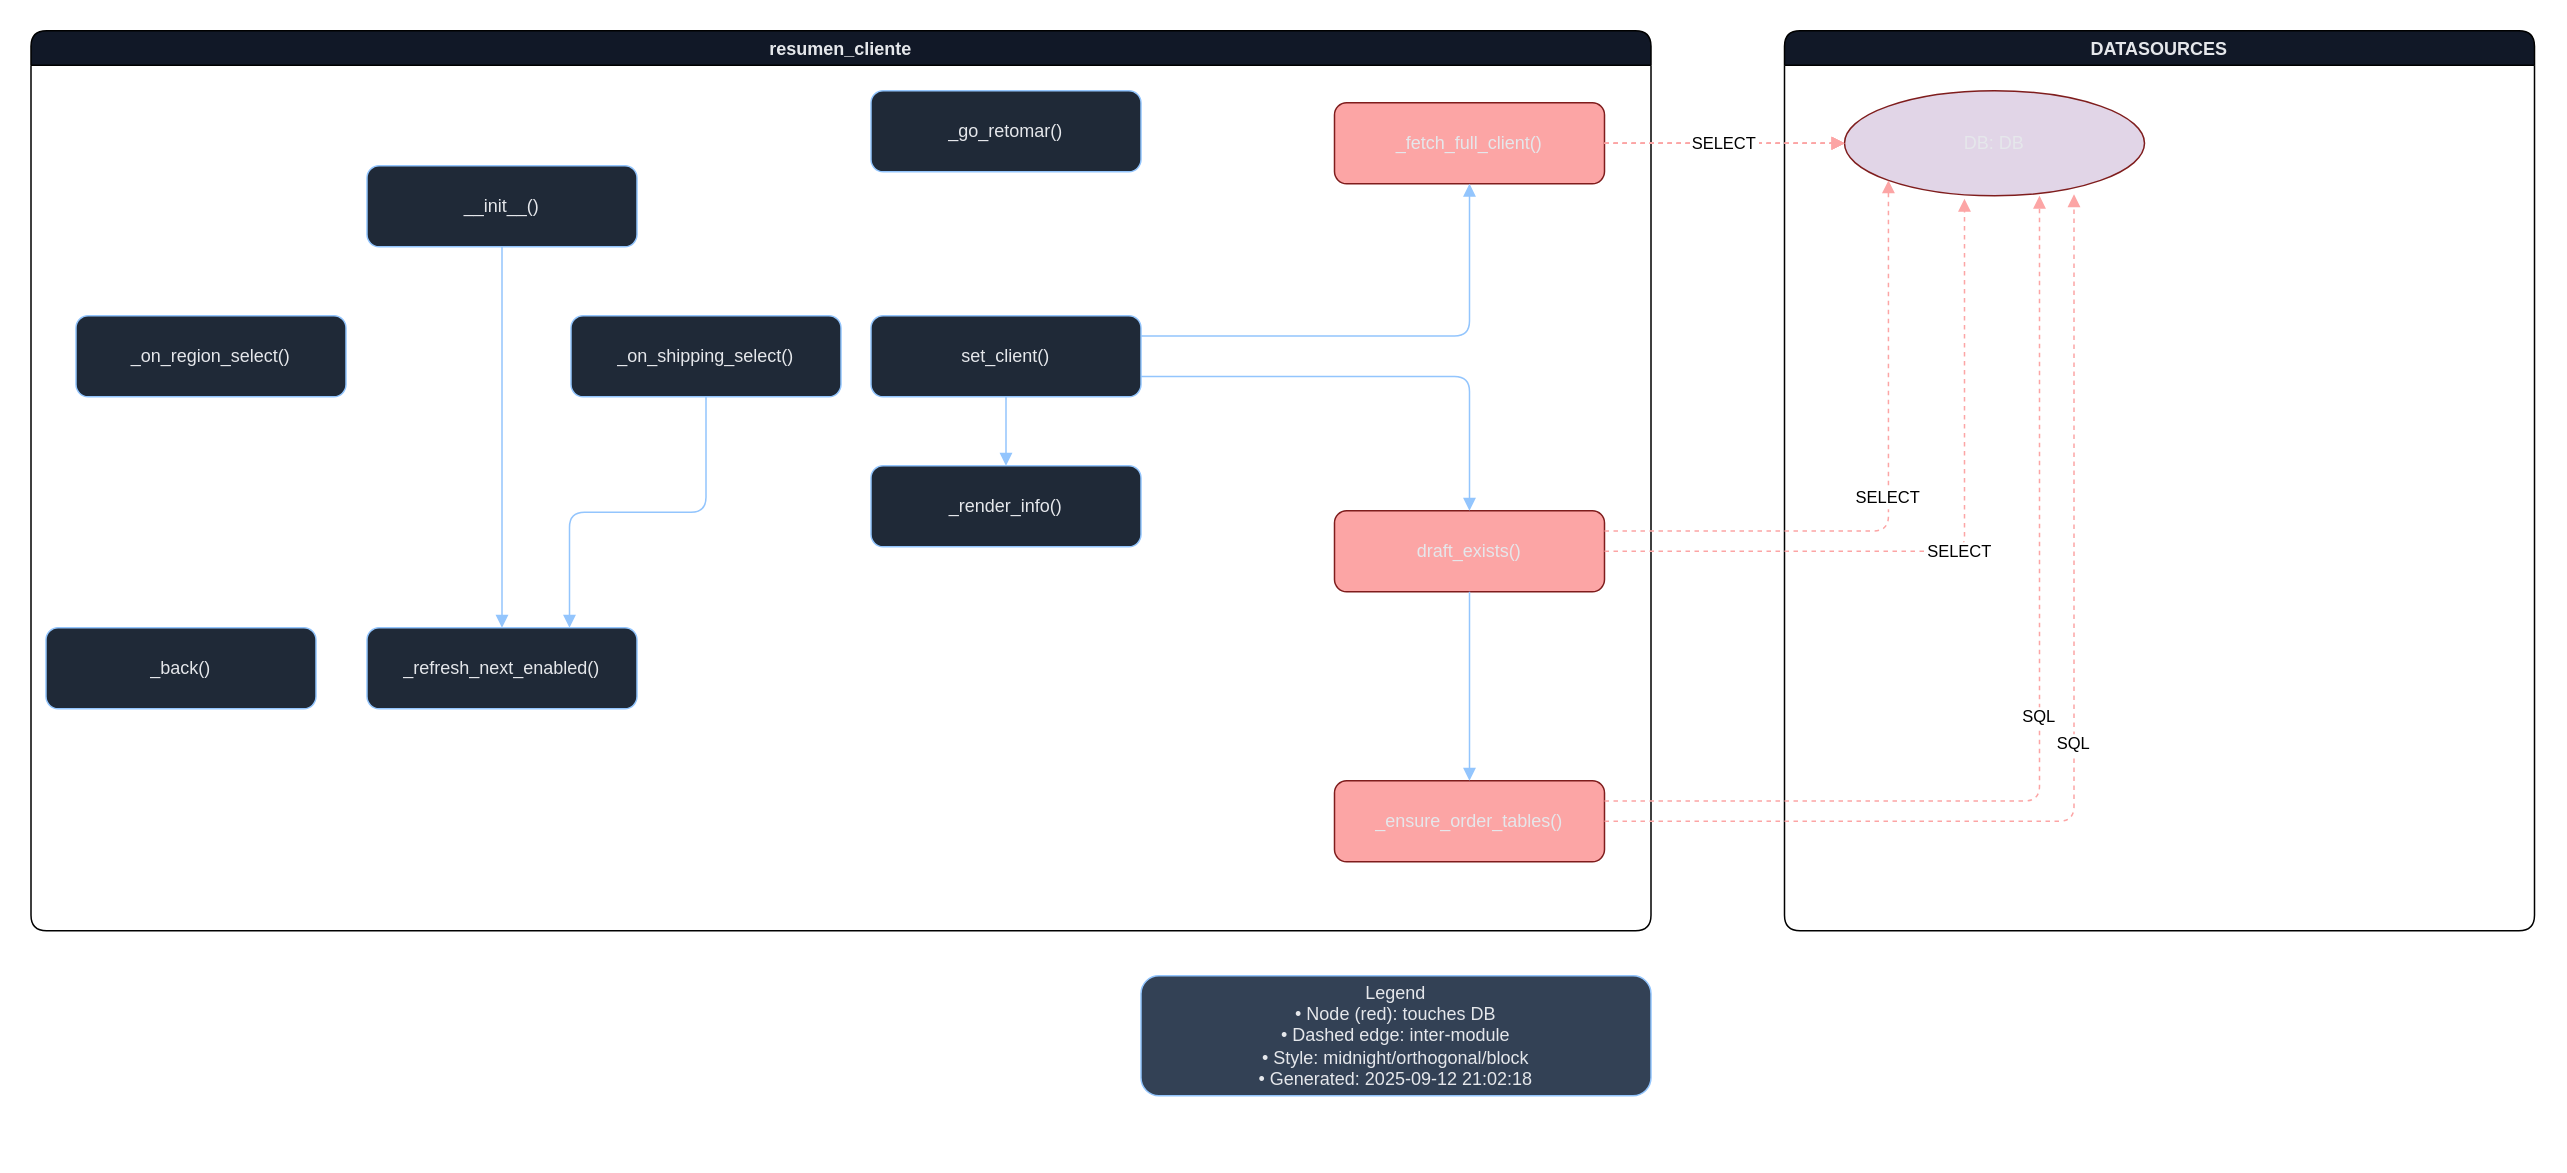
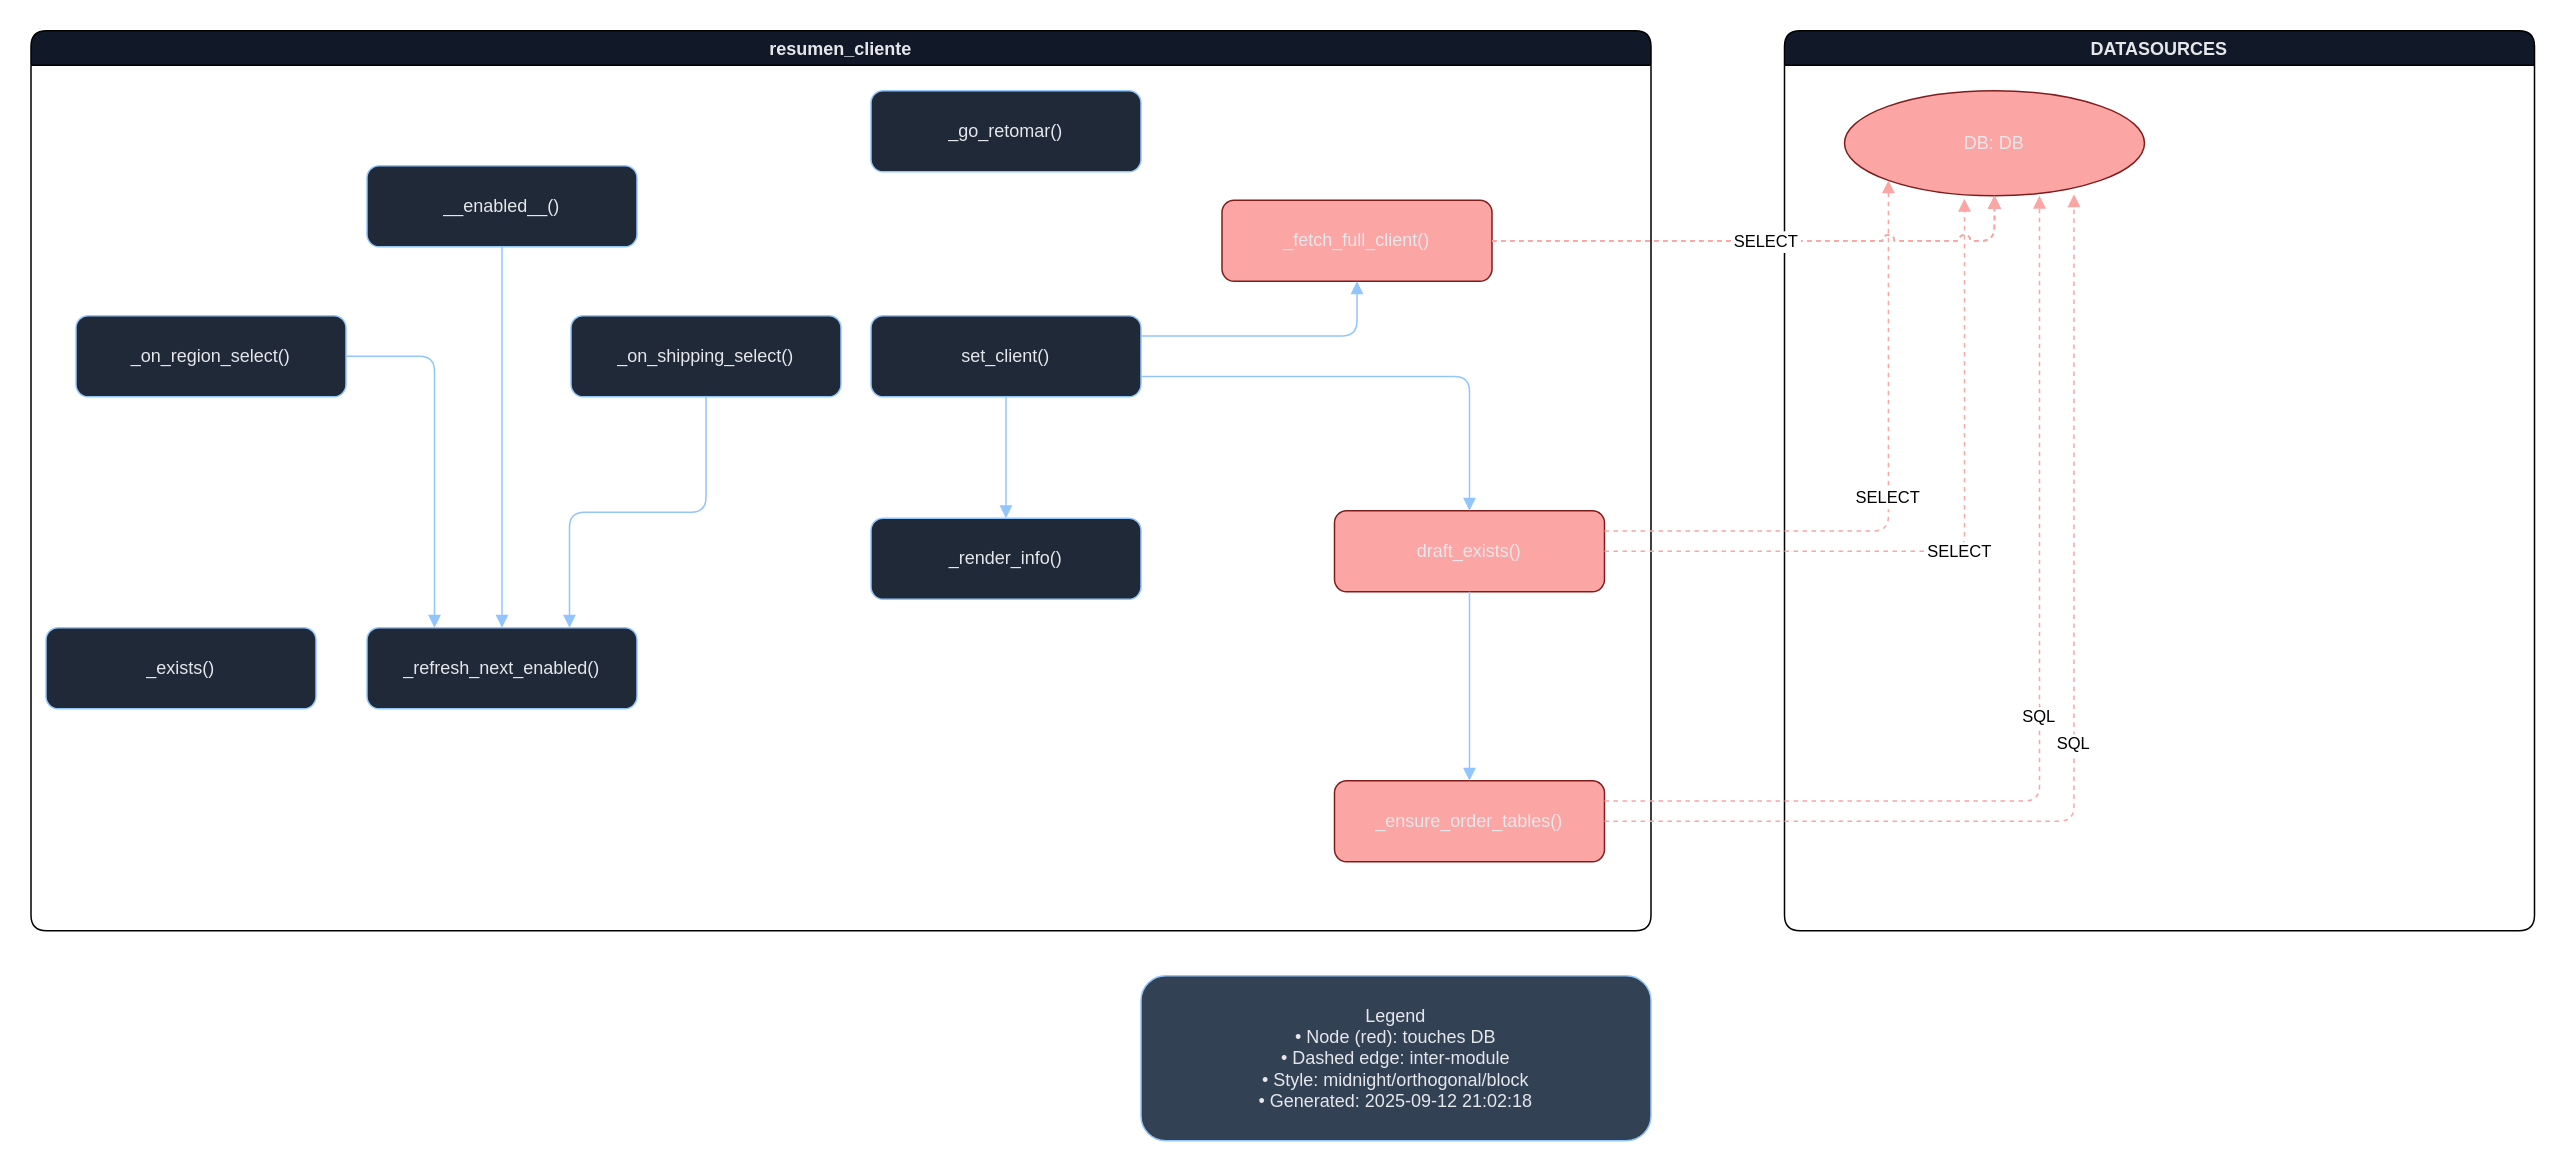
node "_fetch_full_client()": moved (1469, 143) -> (1357, 241)
node "DB: DB": fillcolor #e1d5e7 -> #fca5a5
node "__init__()": label "__init__()" -> "__enabled__()"
edge "_on_region_select()" -> "_refresh_next_enabled()": added
node "_render_info()": moved (1006, 506) -> (1006, 559)
node "_back()": label "_back()" -> "_exists()"
node "Legend • Node (red): touches DB • Dashed edge: inter-module • Style: midnight/orthogonal/block • Generated: 2025-09-12 21:02:18": size 510x120 -> 510x165
